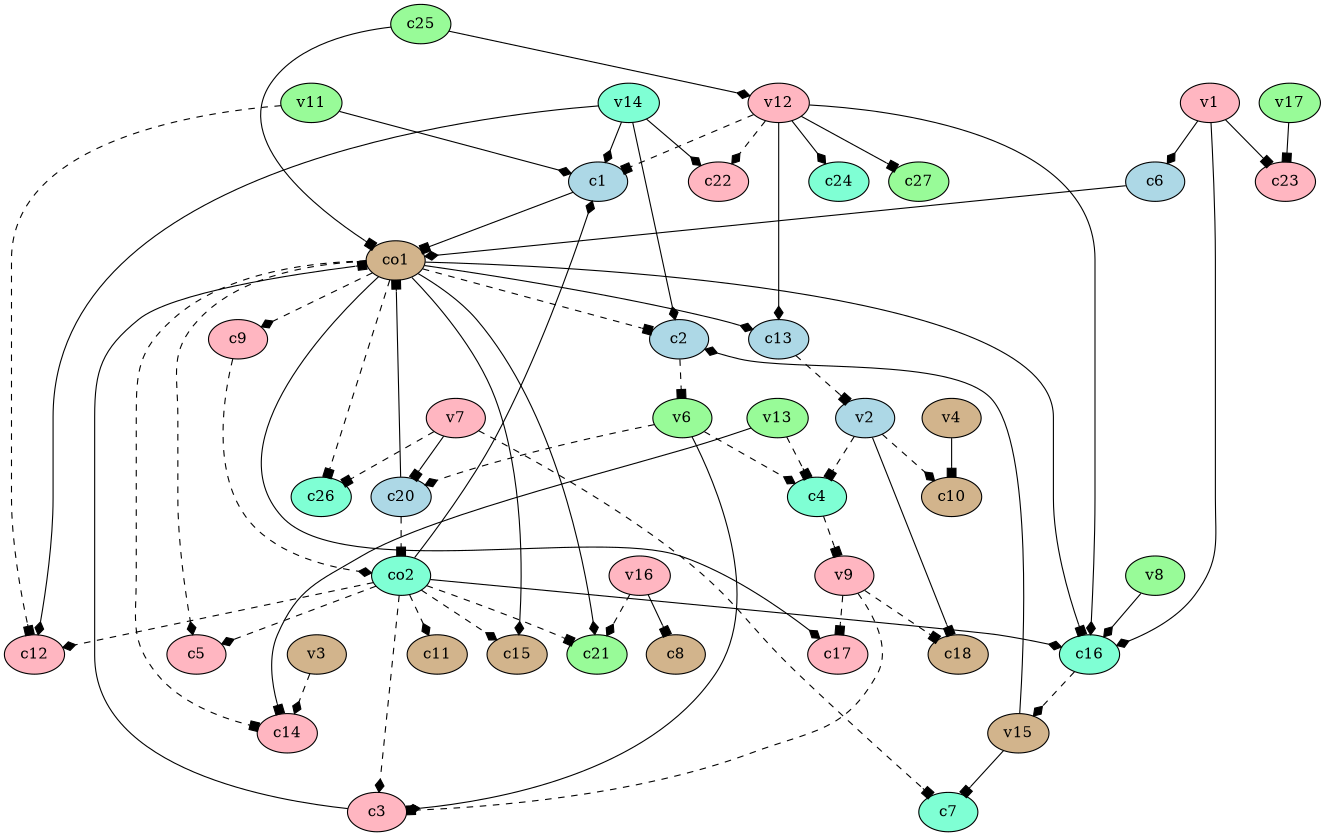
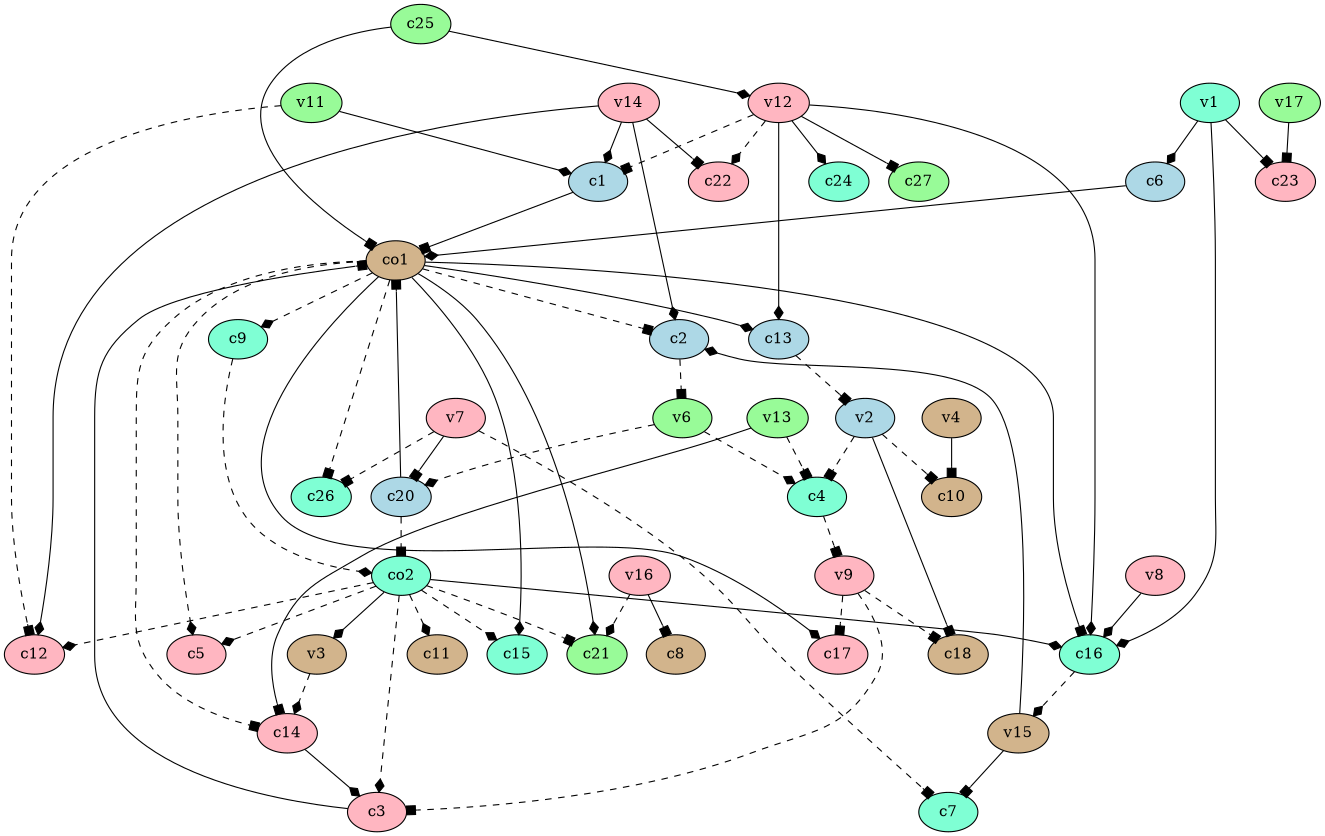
node "v14": fillcolor aquamarine -> lightpink
node "v1": fillcolor lightpink -> aquamarine
edge "v14" -> "c22": arrowhead diamond -> box
node "c9": fillcolor lightpink -> aquamarine
edge "co2" -> "c1": now "co2" -> "v3"
edge "v2" -> "c10": arrowhead diamond -> box
node "v8": fillcolor palegreen -> lightpink
node "c15": fillcolor tan -> aquamarine
edge "v6" -> "c3": now "c14" -> "c3"
